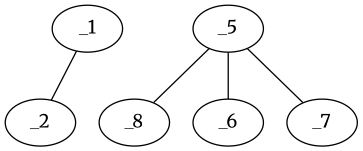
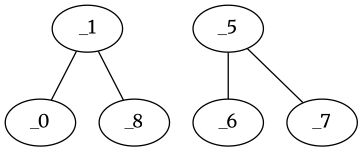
edge "_5" -- "_8": now "_1" -- "_8"
node "_2": label "_2" -> "_0"
